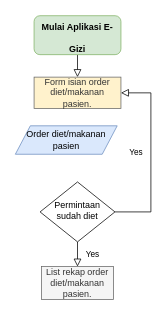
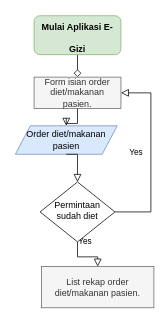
edge "Mulai Aplikasi E-Gizi" -> "Form isian order diet/makanan pasien.": arrowhead block -> diamond
node "Form isian order diet/makanan pasien.": fillcolor #fff2cc -> #f5f5f5
edge "Form isian order diet/makanan pasien." -> "Order diet/makanan pasien": added
edge "Order diet/makanan pasien" -> "Permintaan sudah diet": added
node "List rekap order diet/makanan pasien.": size 72x33 -> 113x41
